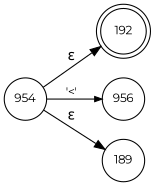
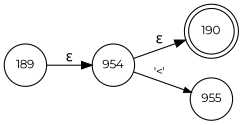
node "192": label "192" -> "190"
node "956": label "956" -> "955"
edge "954" -> "189": reversed
